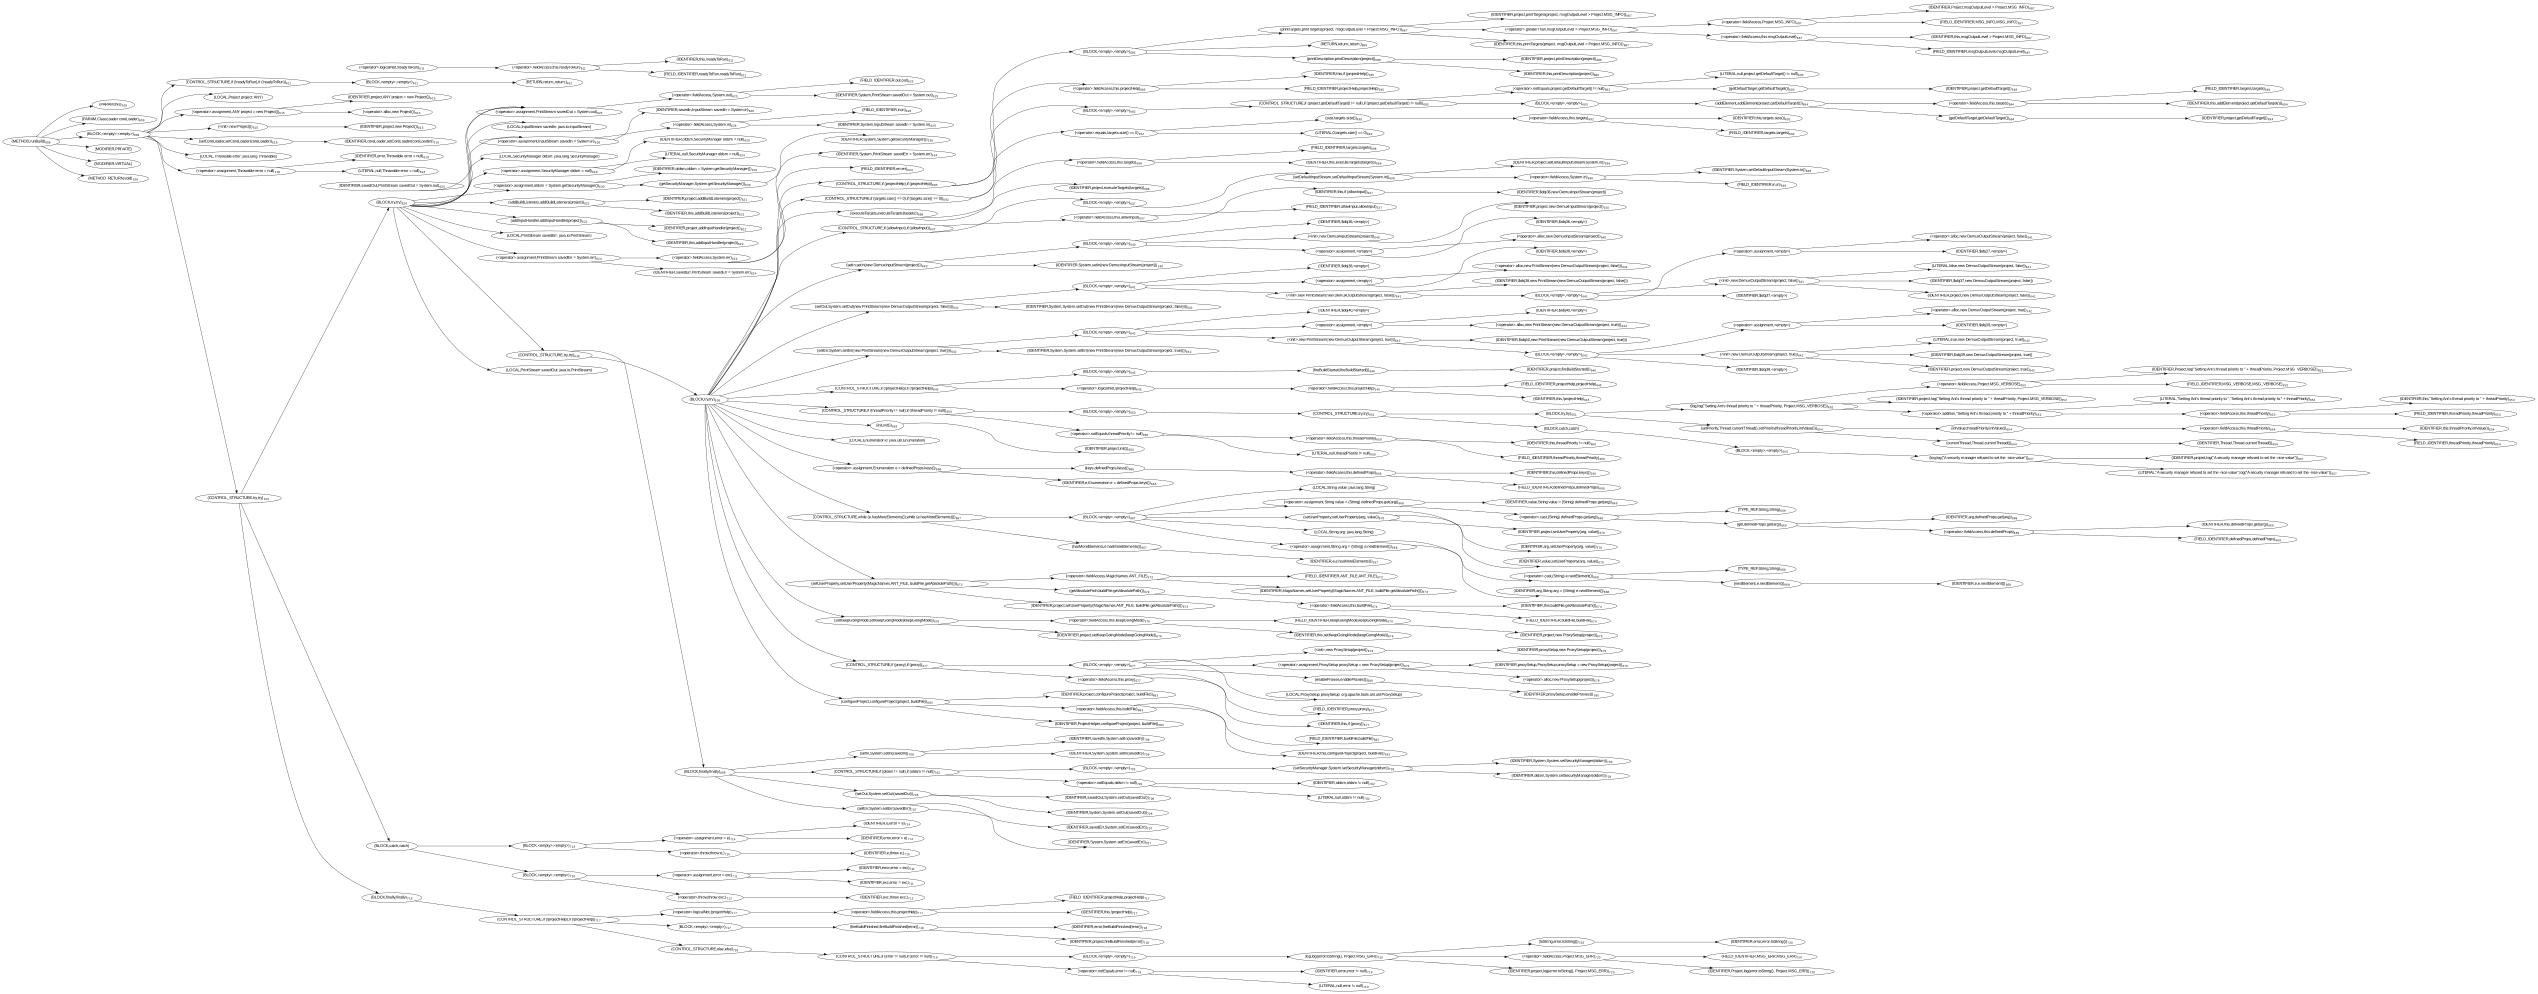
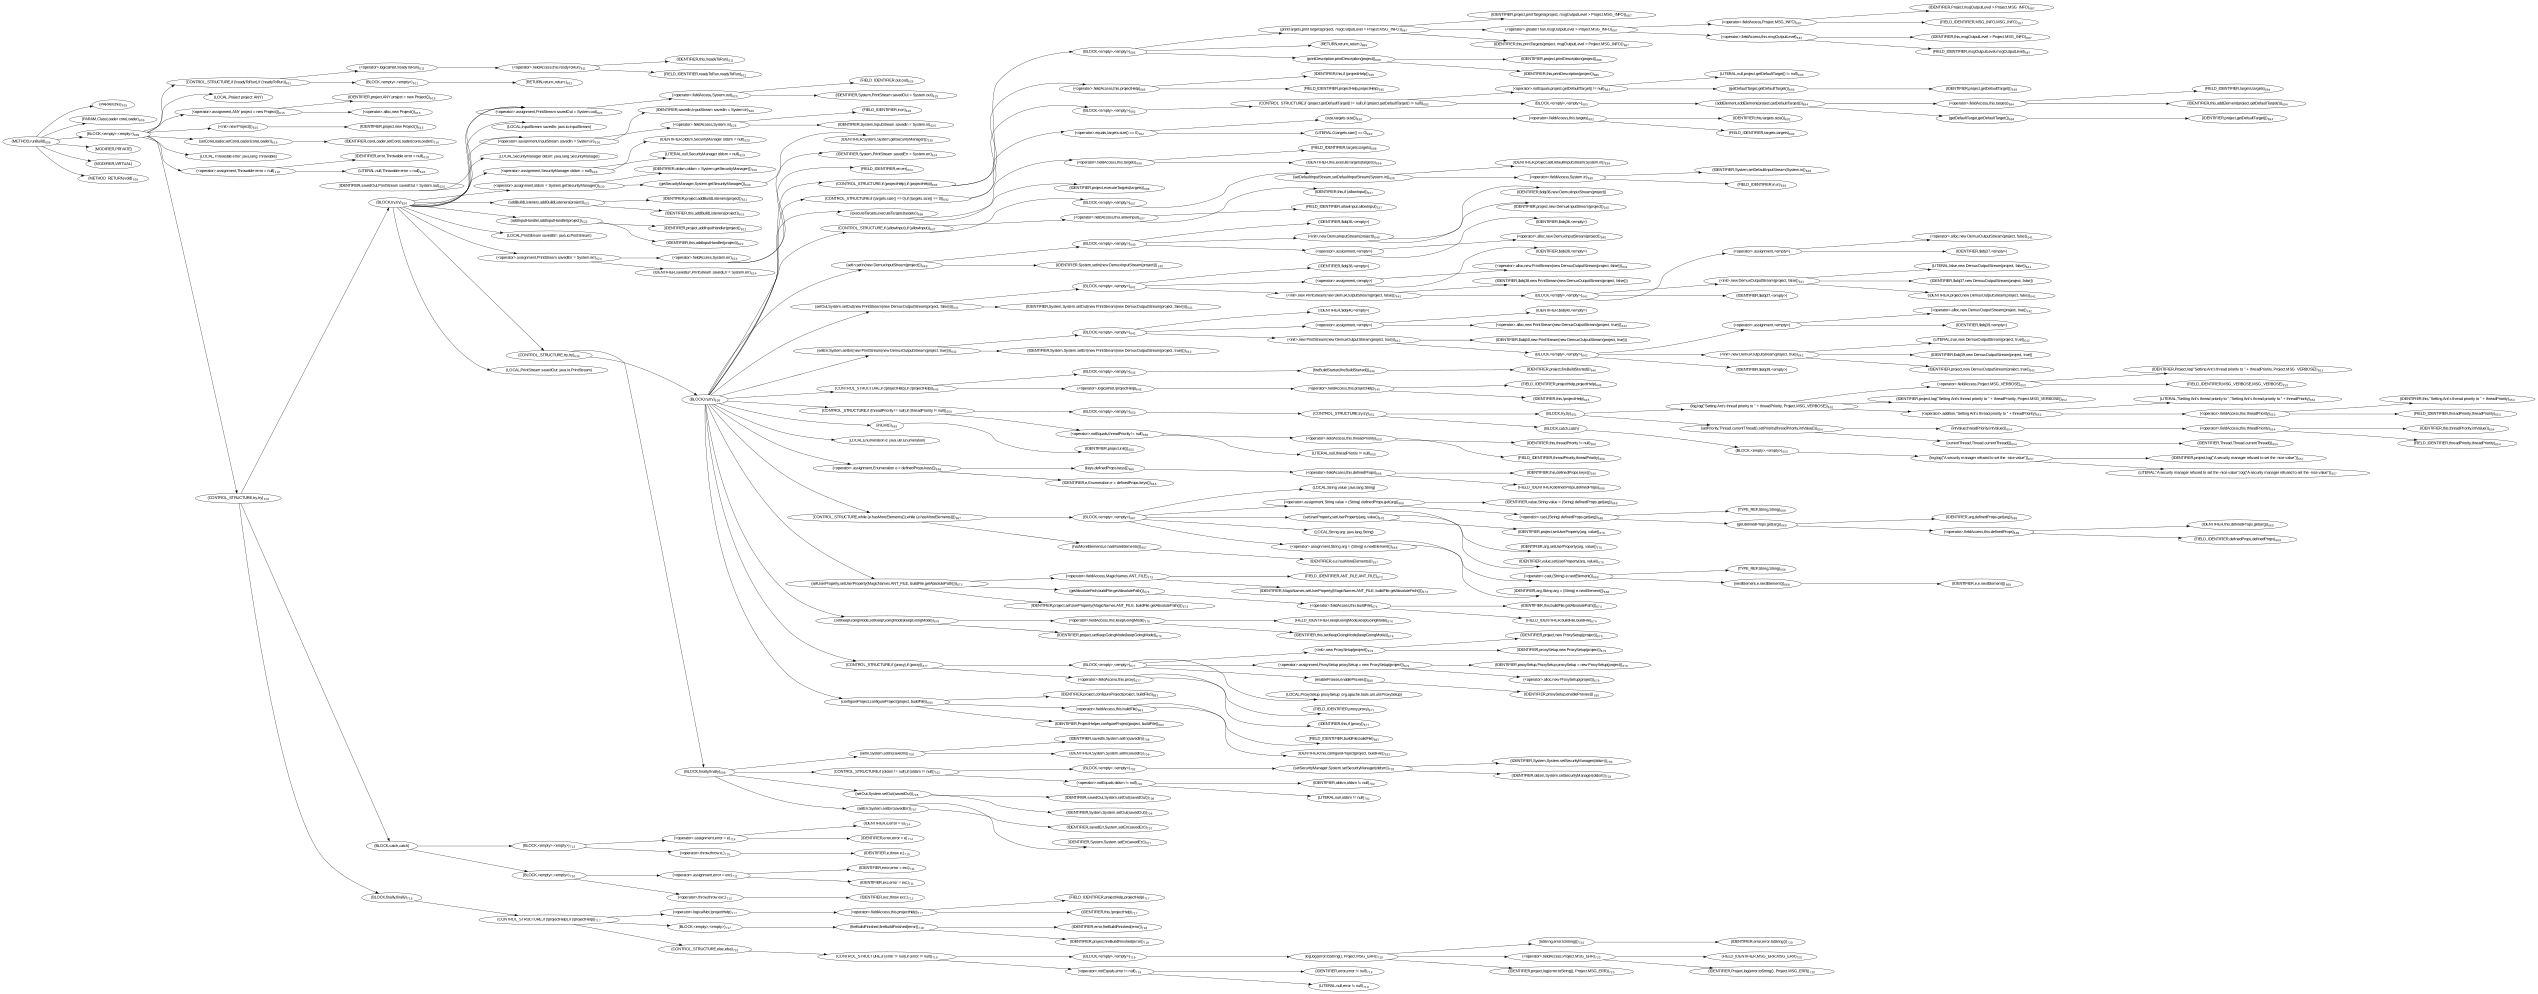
edge "(CONTROL_STRUCTURE,if (!readyToRun),if (!readyToRun))" -> "(<operator>.logicalNot,!readyToRun)": added
edge "(IDENTIFIER,this,if (allowInput))" -> "(IDENTIFIER,$obj36,new DemuxInputStream(project))": now "(<init>,new DemuxInputStream(project))" -> "(IDENTIFIER,$obj36,new DemuxInputStream(project))"
edge "(FIELD_IDENTIFIER,keepGoingMode,keepGoingMode)" -> "(IDENTIFIER,project,new ProxySetup(project))": now "(<init>,new ProxySetup(project))" -> "(IDENTIFIER,project,new ProxySetup(project))"
